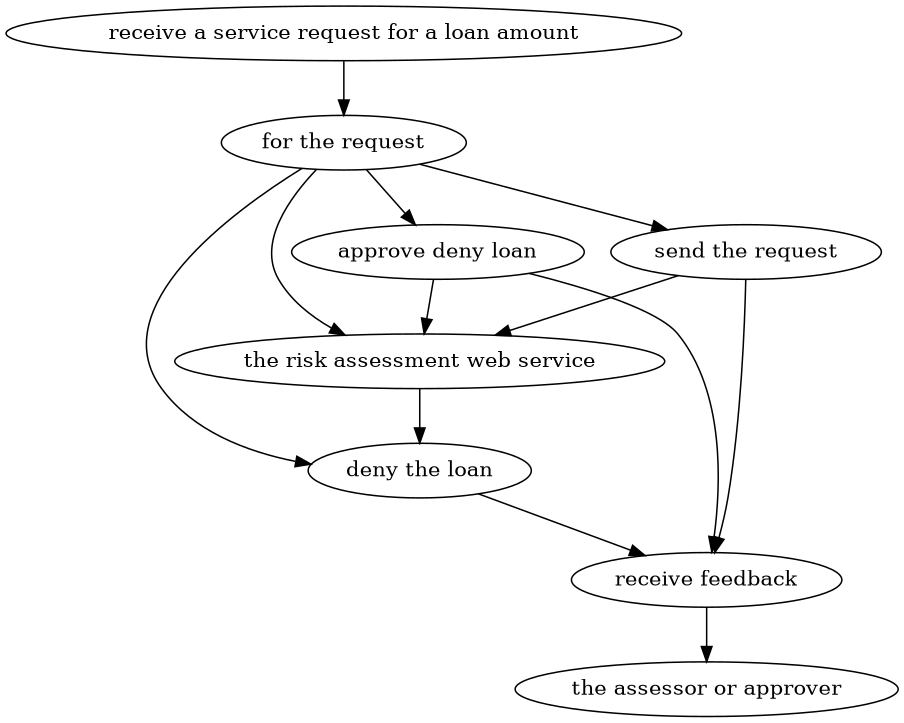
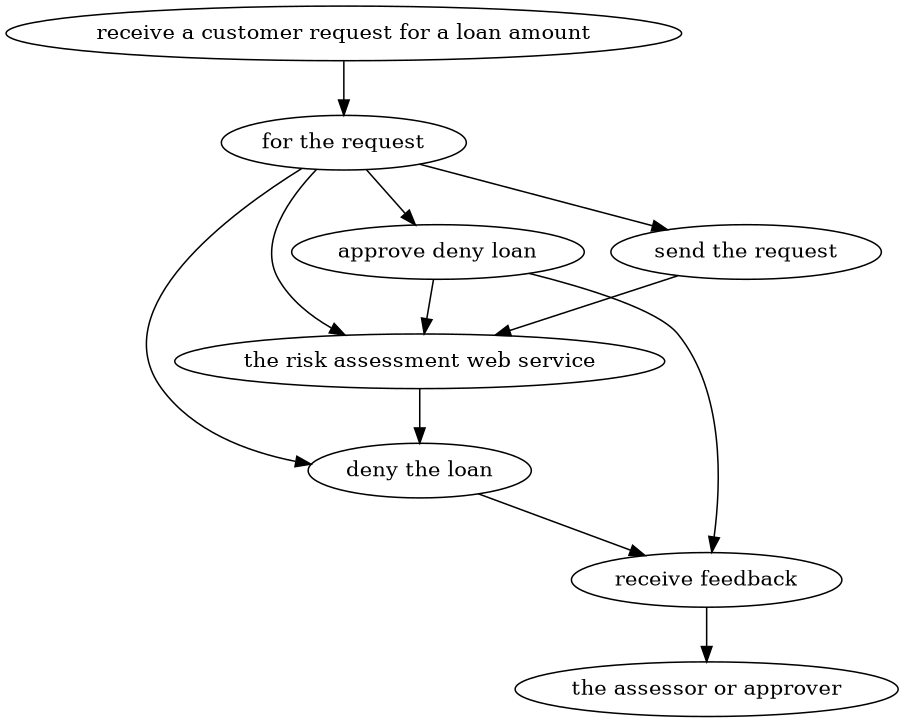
node "receive a service request for a loan amount": label "receive a service request for a loan amount" -> "receive a customer request for a loan amount"
edge "send the request" -> "receive feedback": removed
